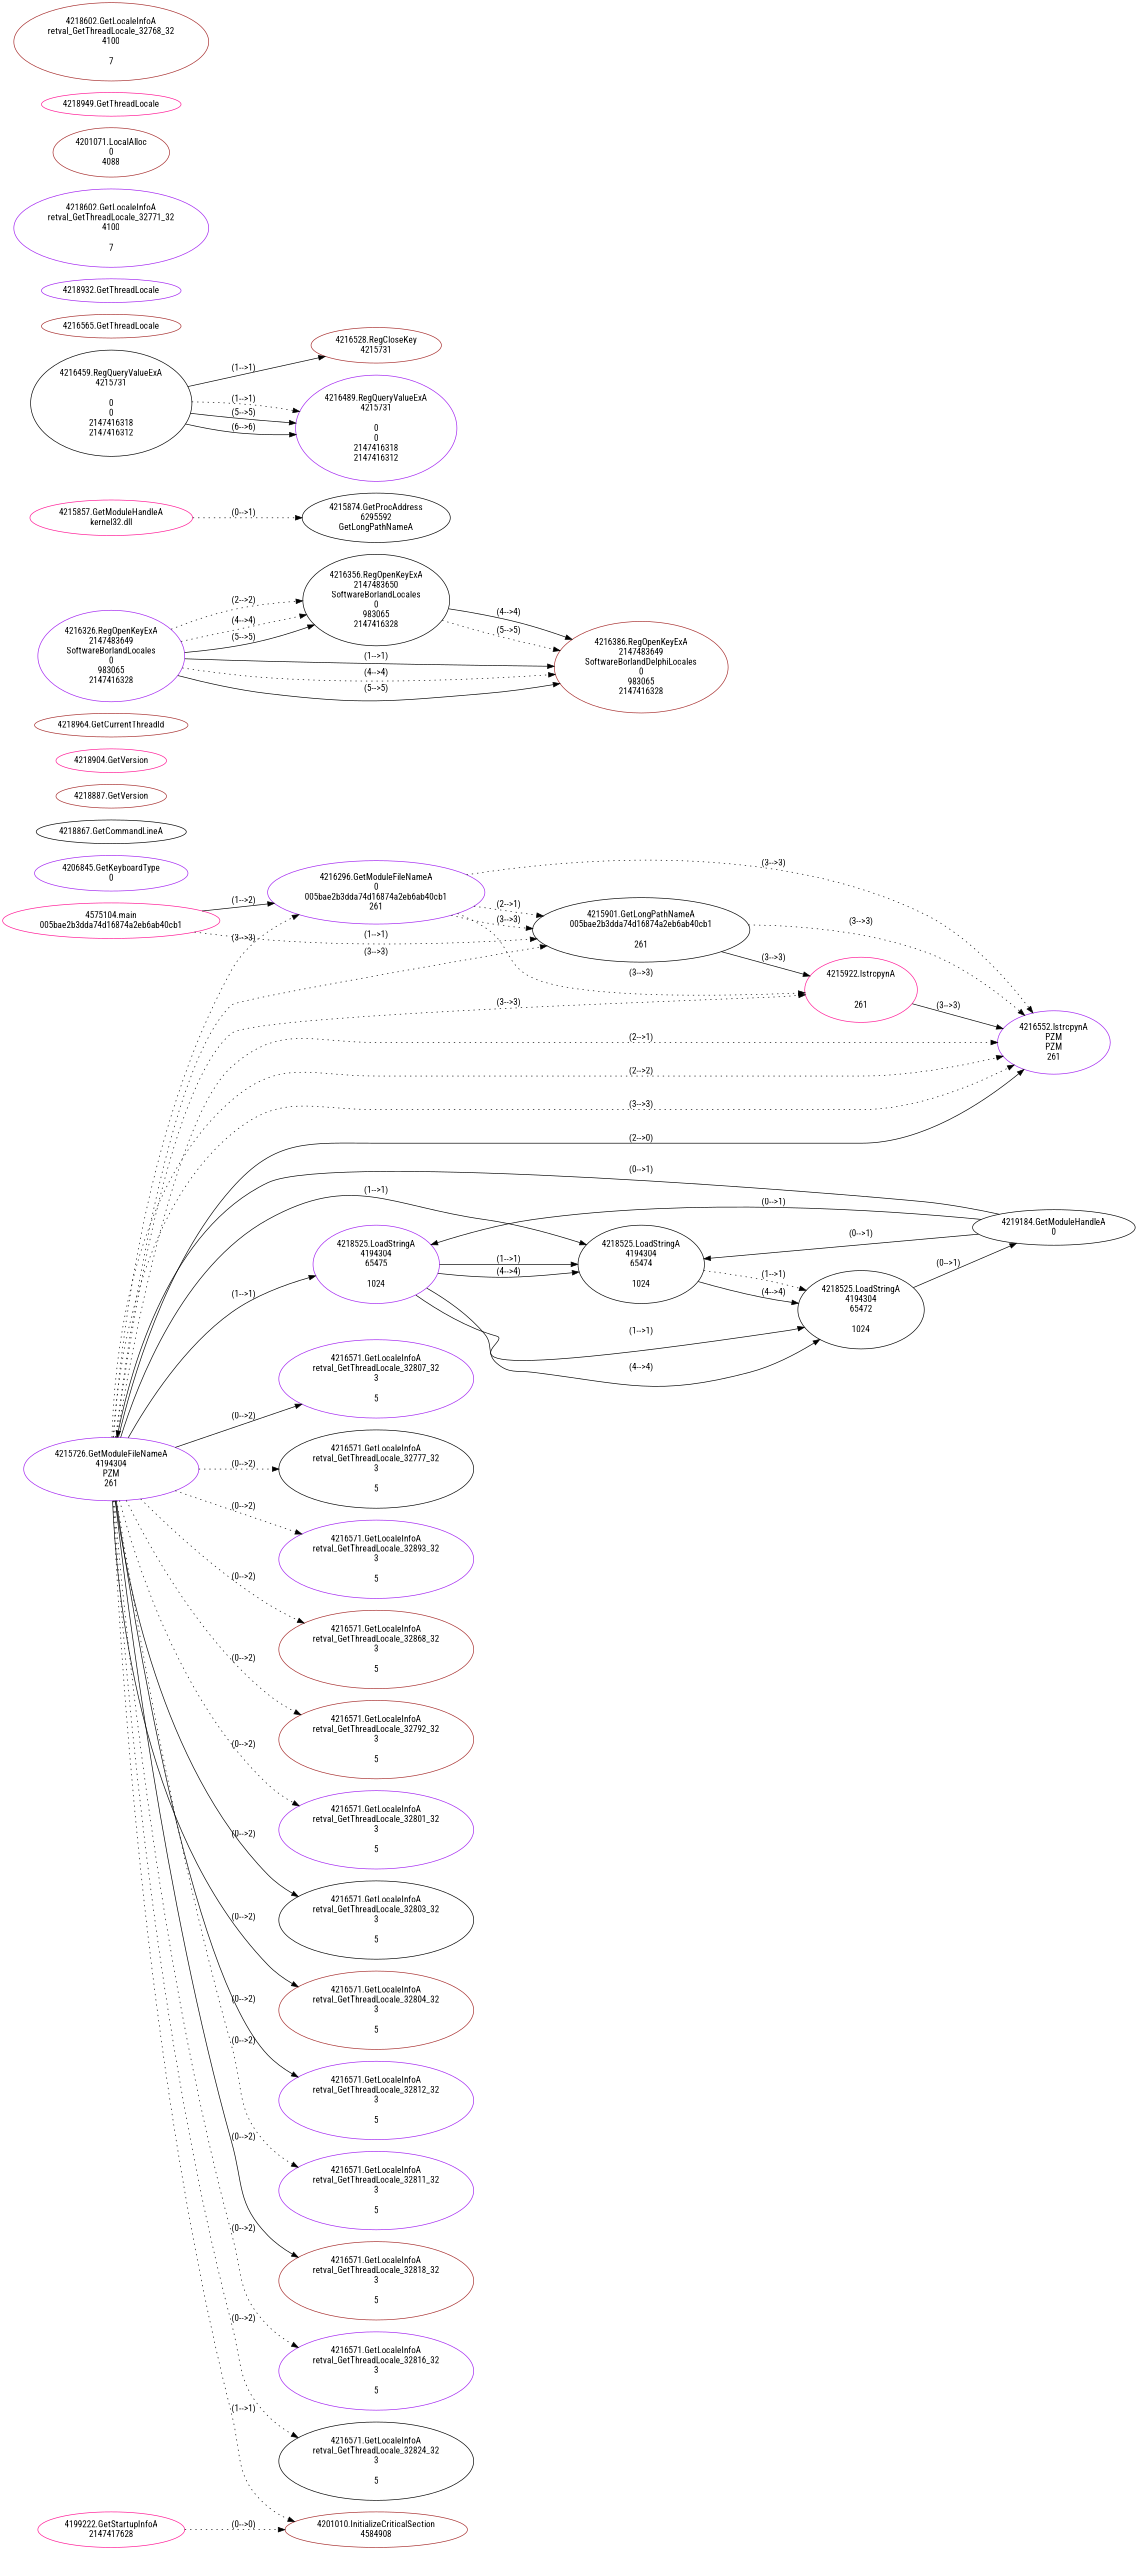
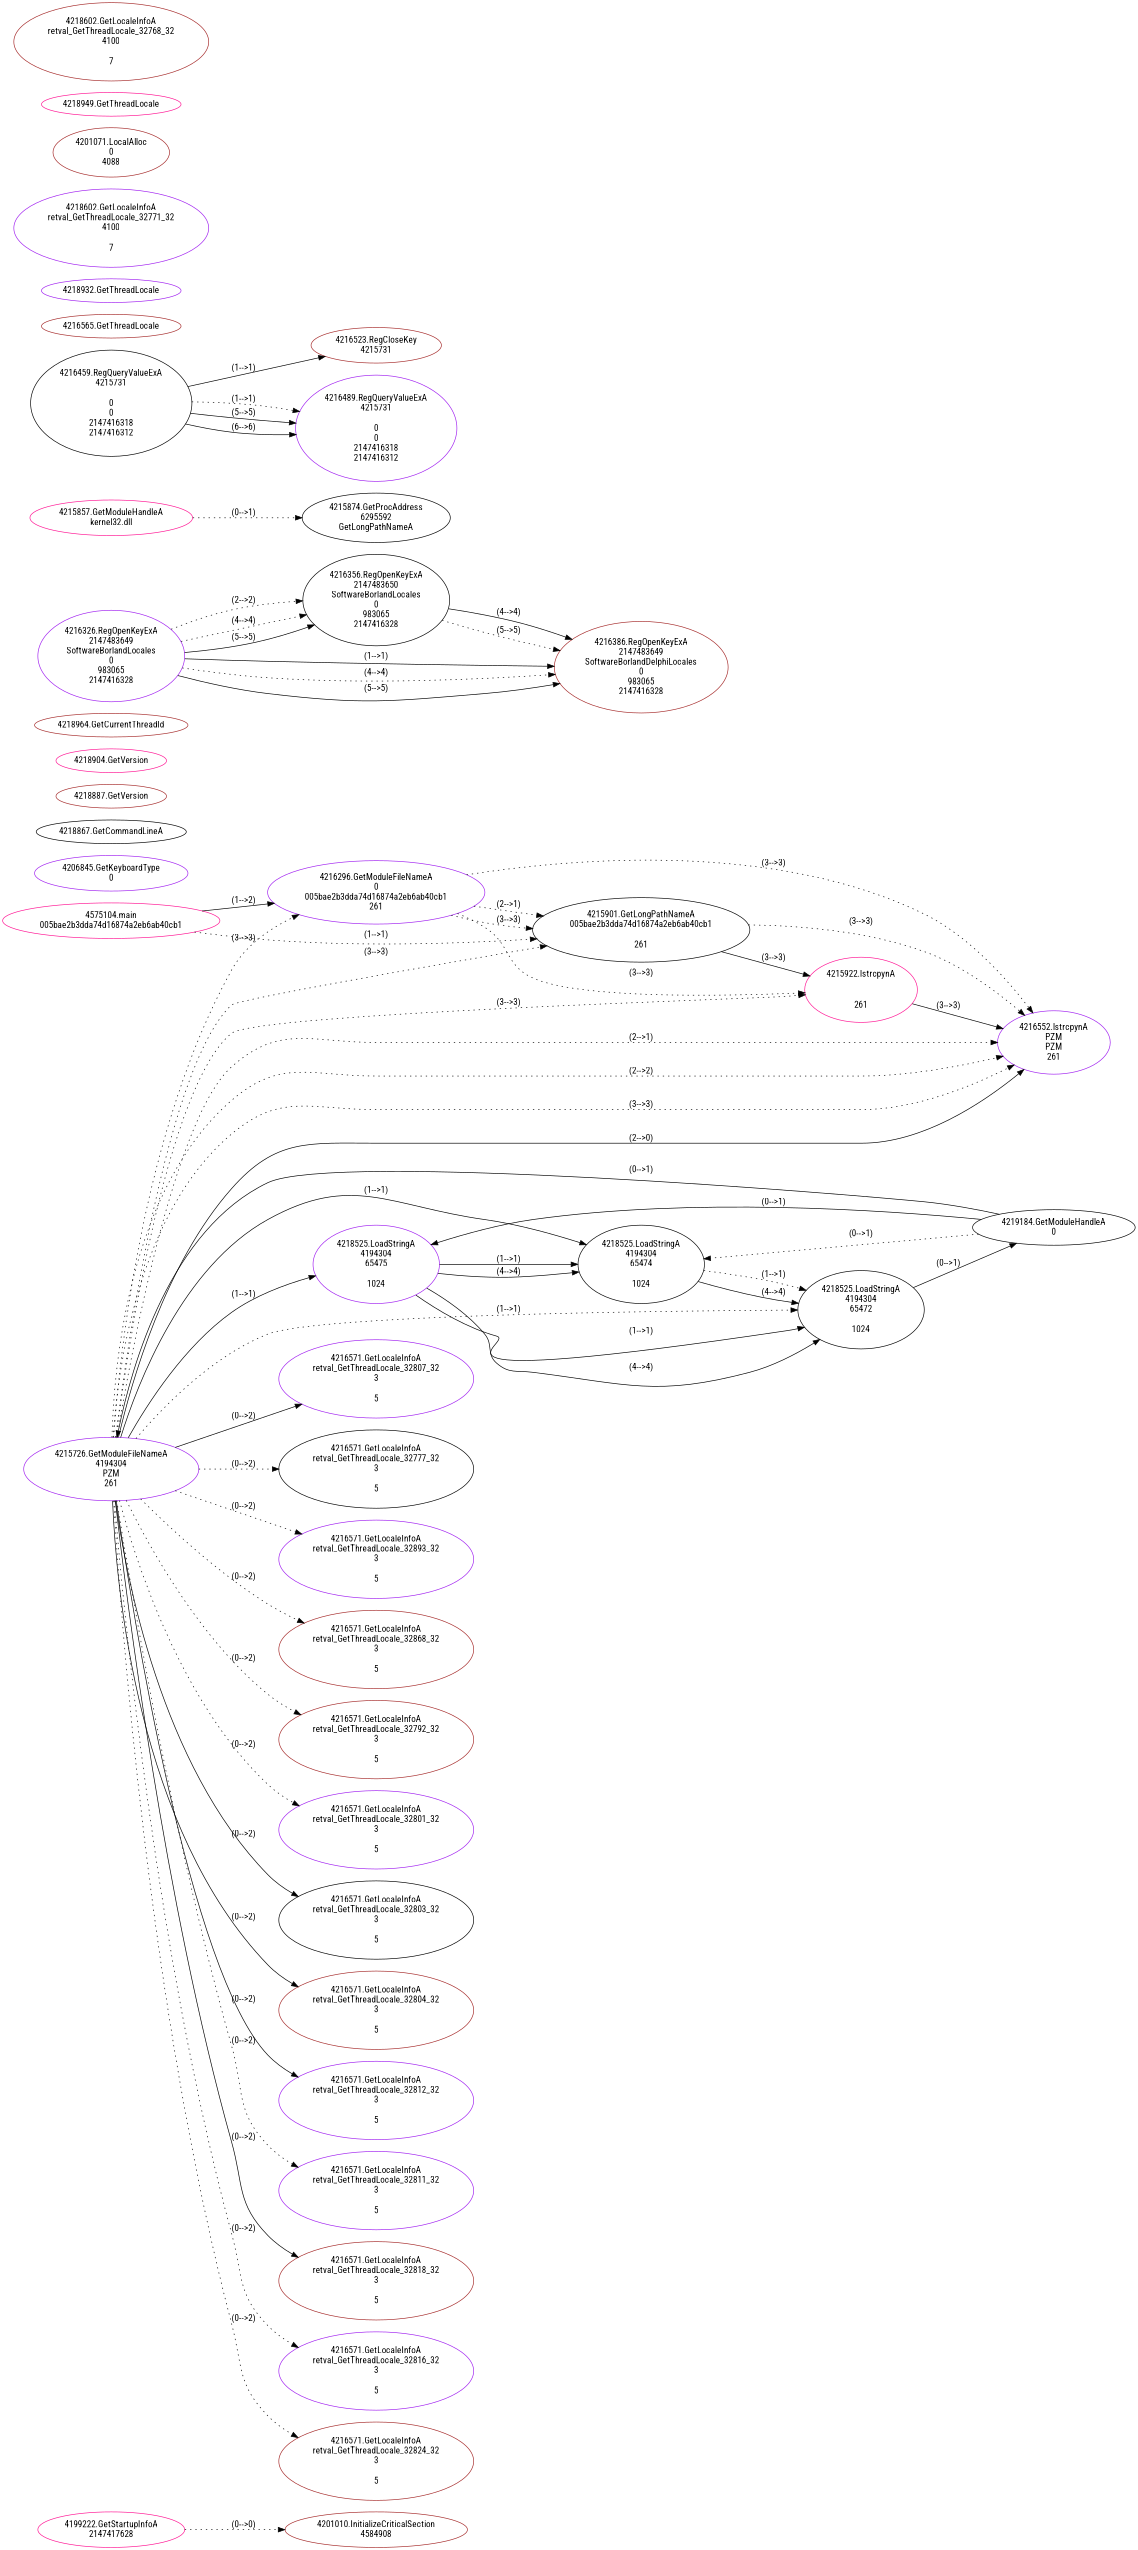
node "4216528.RegCloseKey 4215731": label "4216528.RegCloseKey 4215731" -> "4216523.RegCloseKey 4215731"
edge "4219184.GetModuleHandleA 0" -> "4218525.LoadStringA 4194304 65474 1024": style solid -> dotted
edge "4215726.GetModuleFileNameA 4194304 PZM 261" -> "4201010.InitializeCriticalSection 4584908": now "4215726.GetModuleFileNameA 4194304 PZM 261" -> "4218525.LoadStringA 4194304 65472 1024"
node "4216571.GetLocaleInfoA retval_GetThreadLocale_32824_32 3 5": color black -> brown
